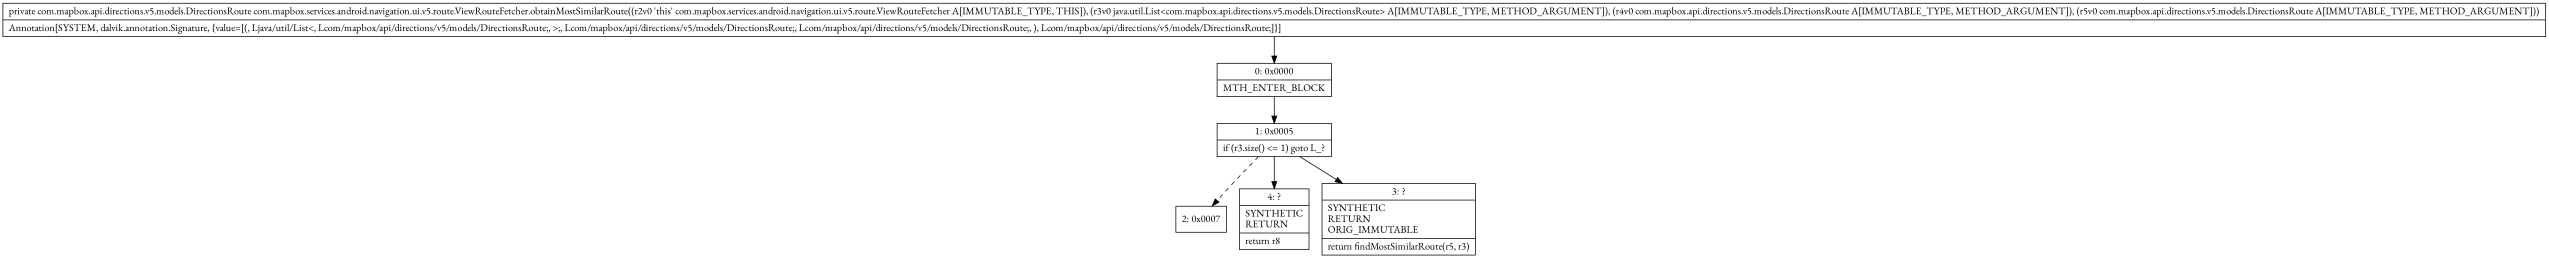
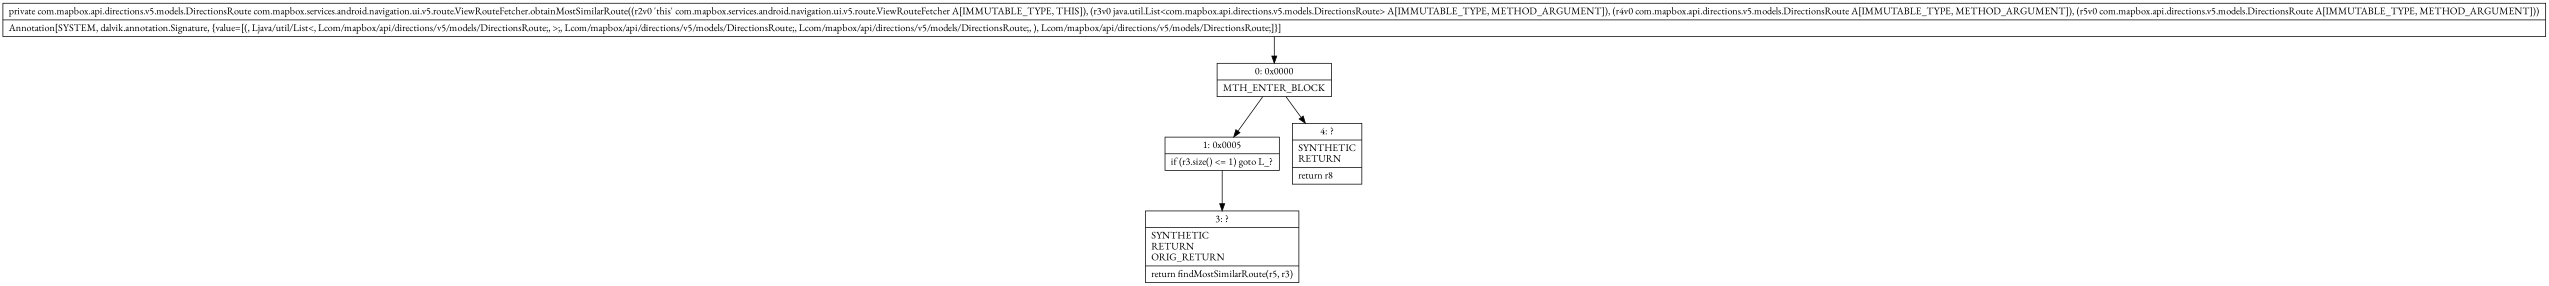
edge "1: 0x0005" -> "4: ?": now "0: 0x0000" -> "4: ?"
node "2: 0x0007": removed
node "3: ?": text "ORIG_IMMUTABLE" -> "ORIG_RETURN"
